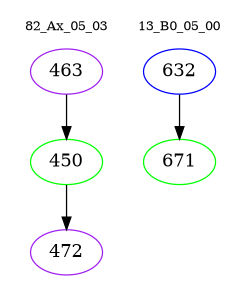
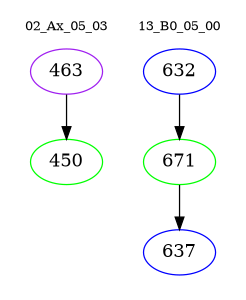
cluster "82_Ax_05_03": label "82_Ax_05_03" -> "02_Ax_05_03"
node "472": removed
node "637": added
